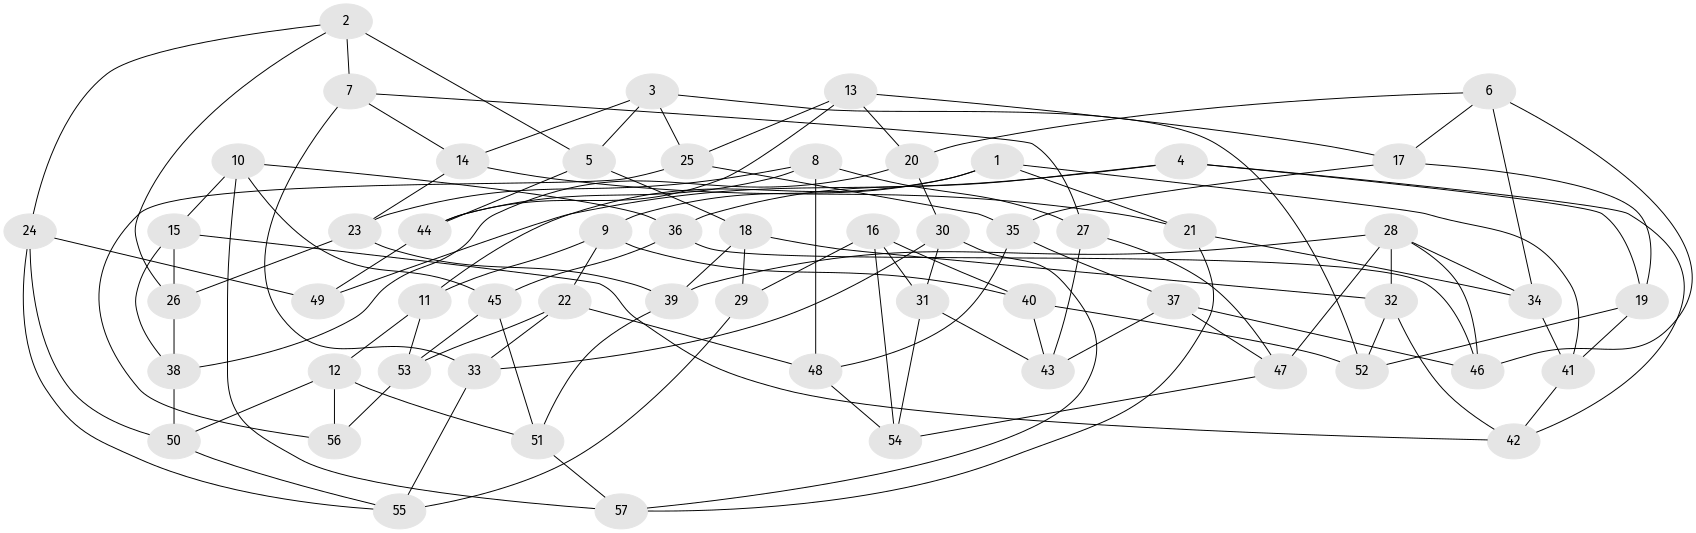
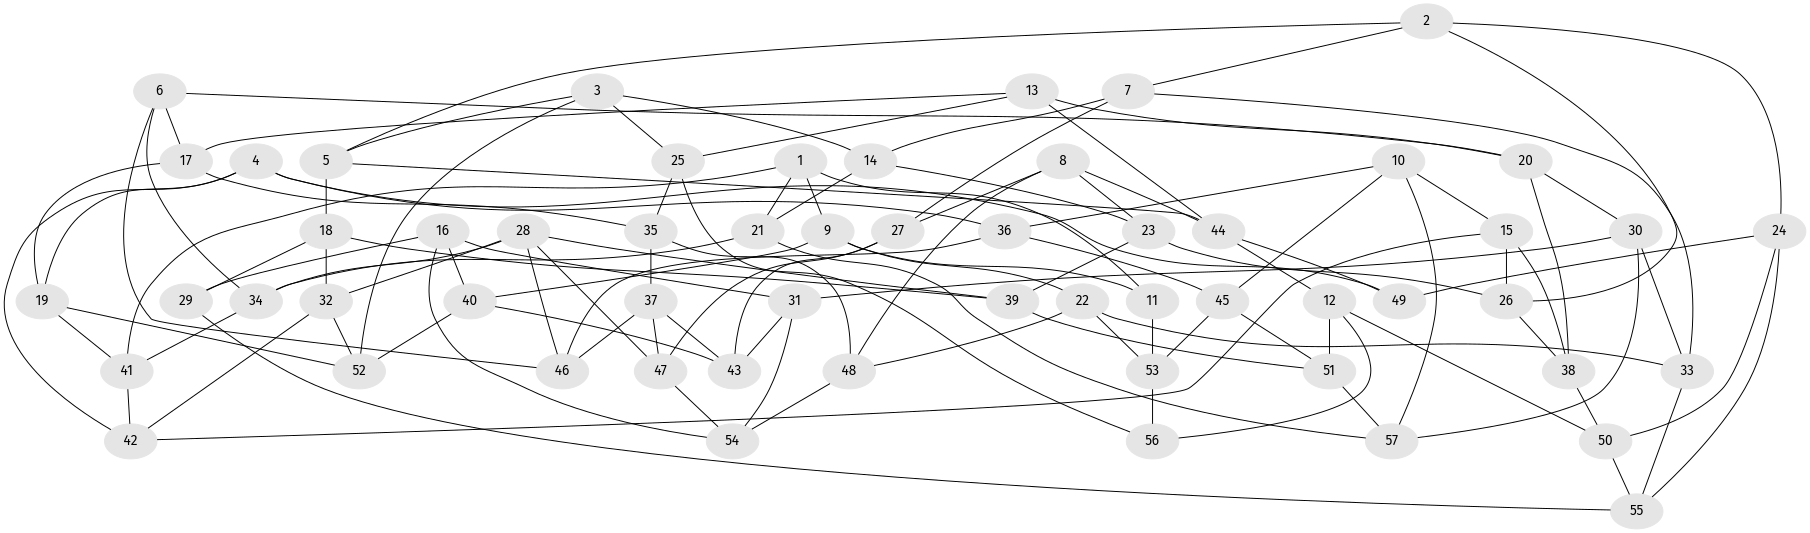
edge "11" -- "12": now "44" -- "12"
